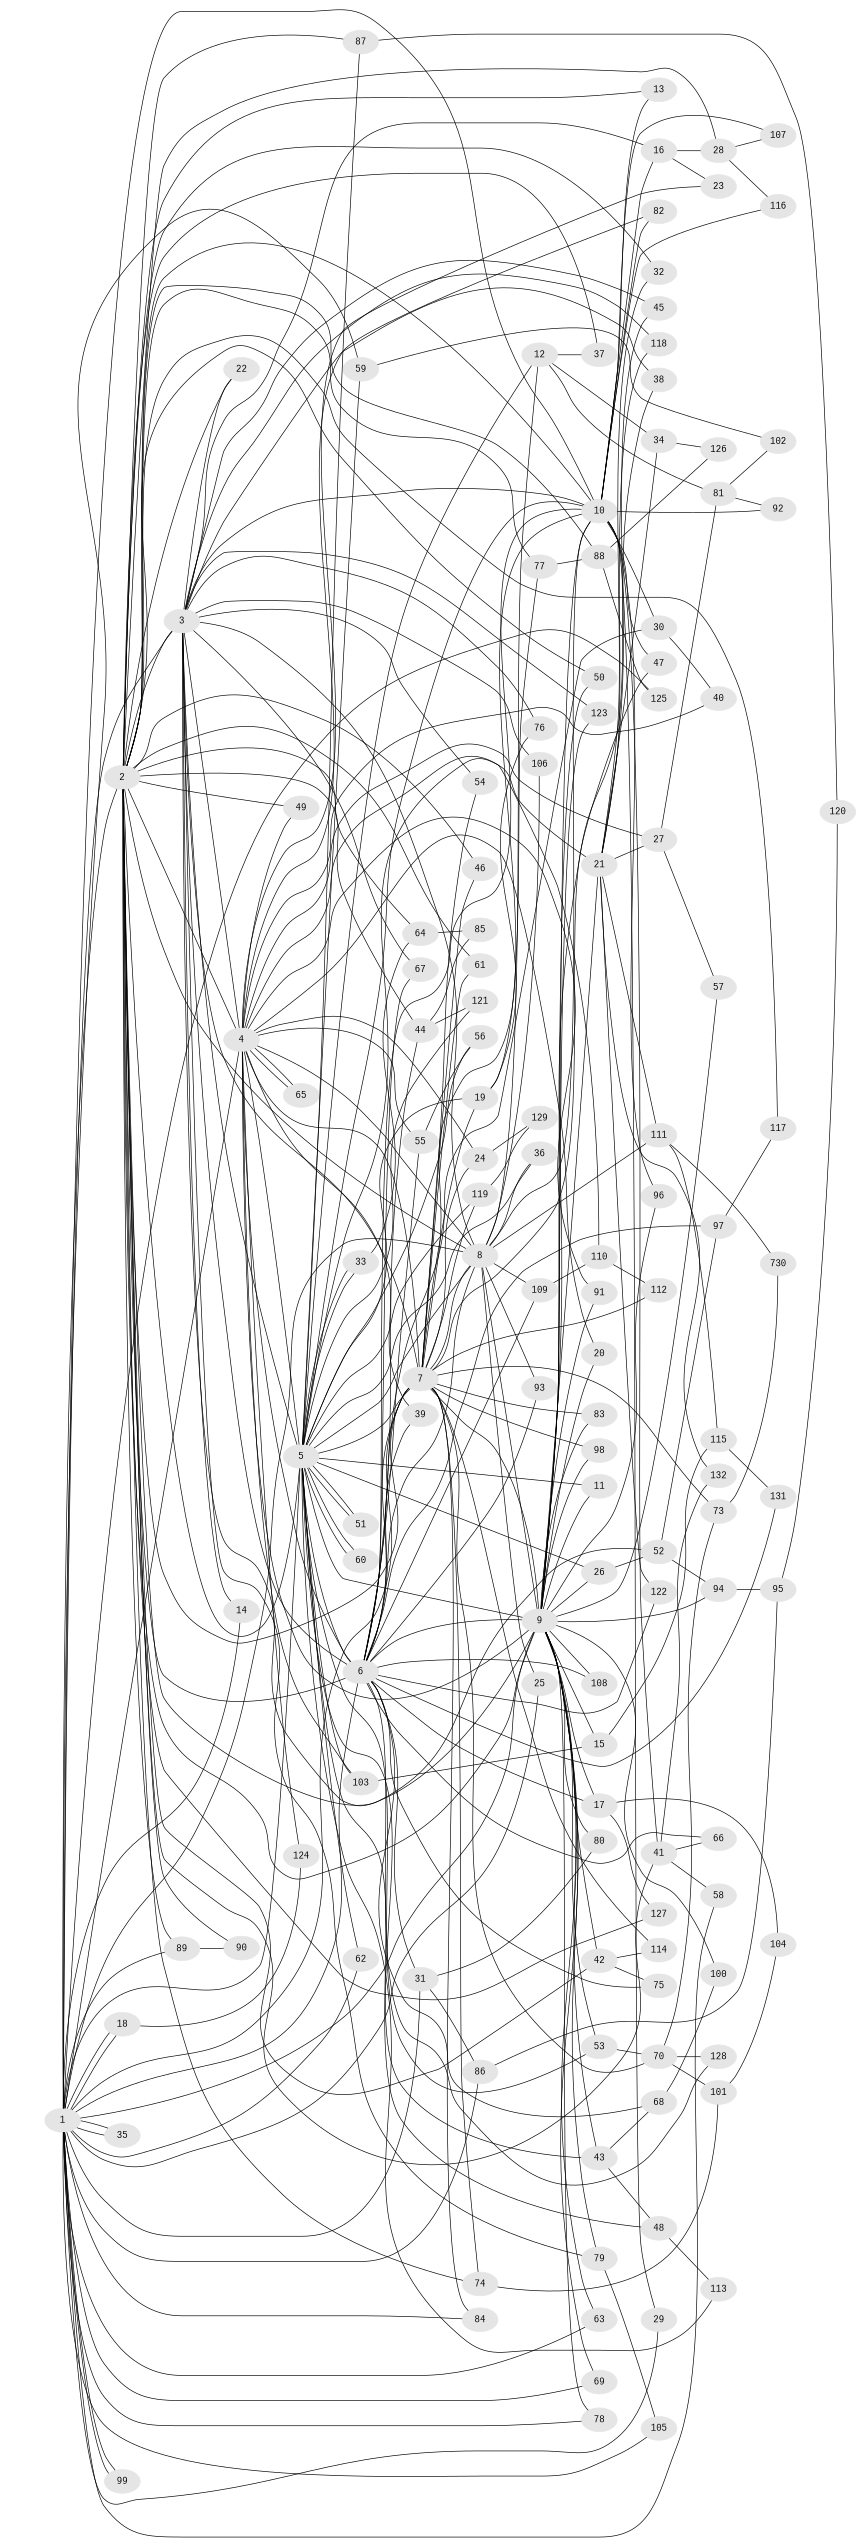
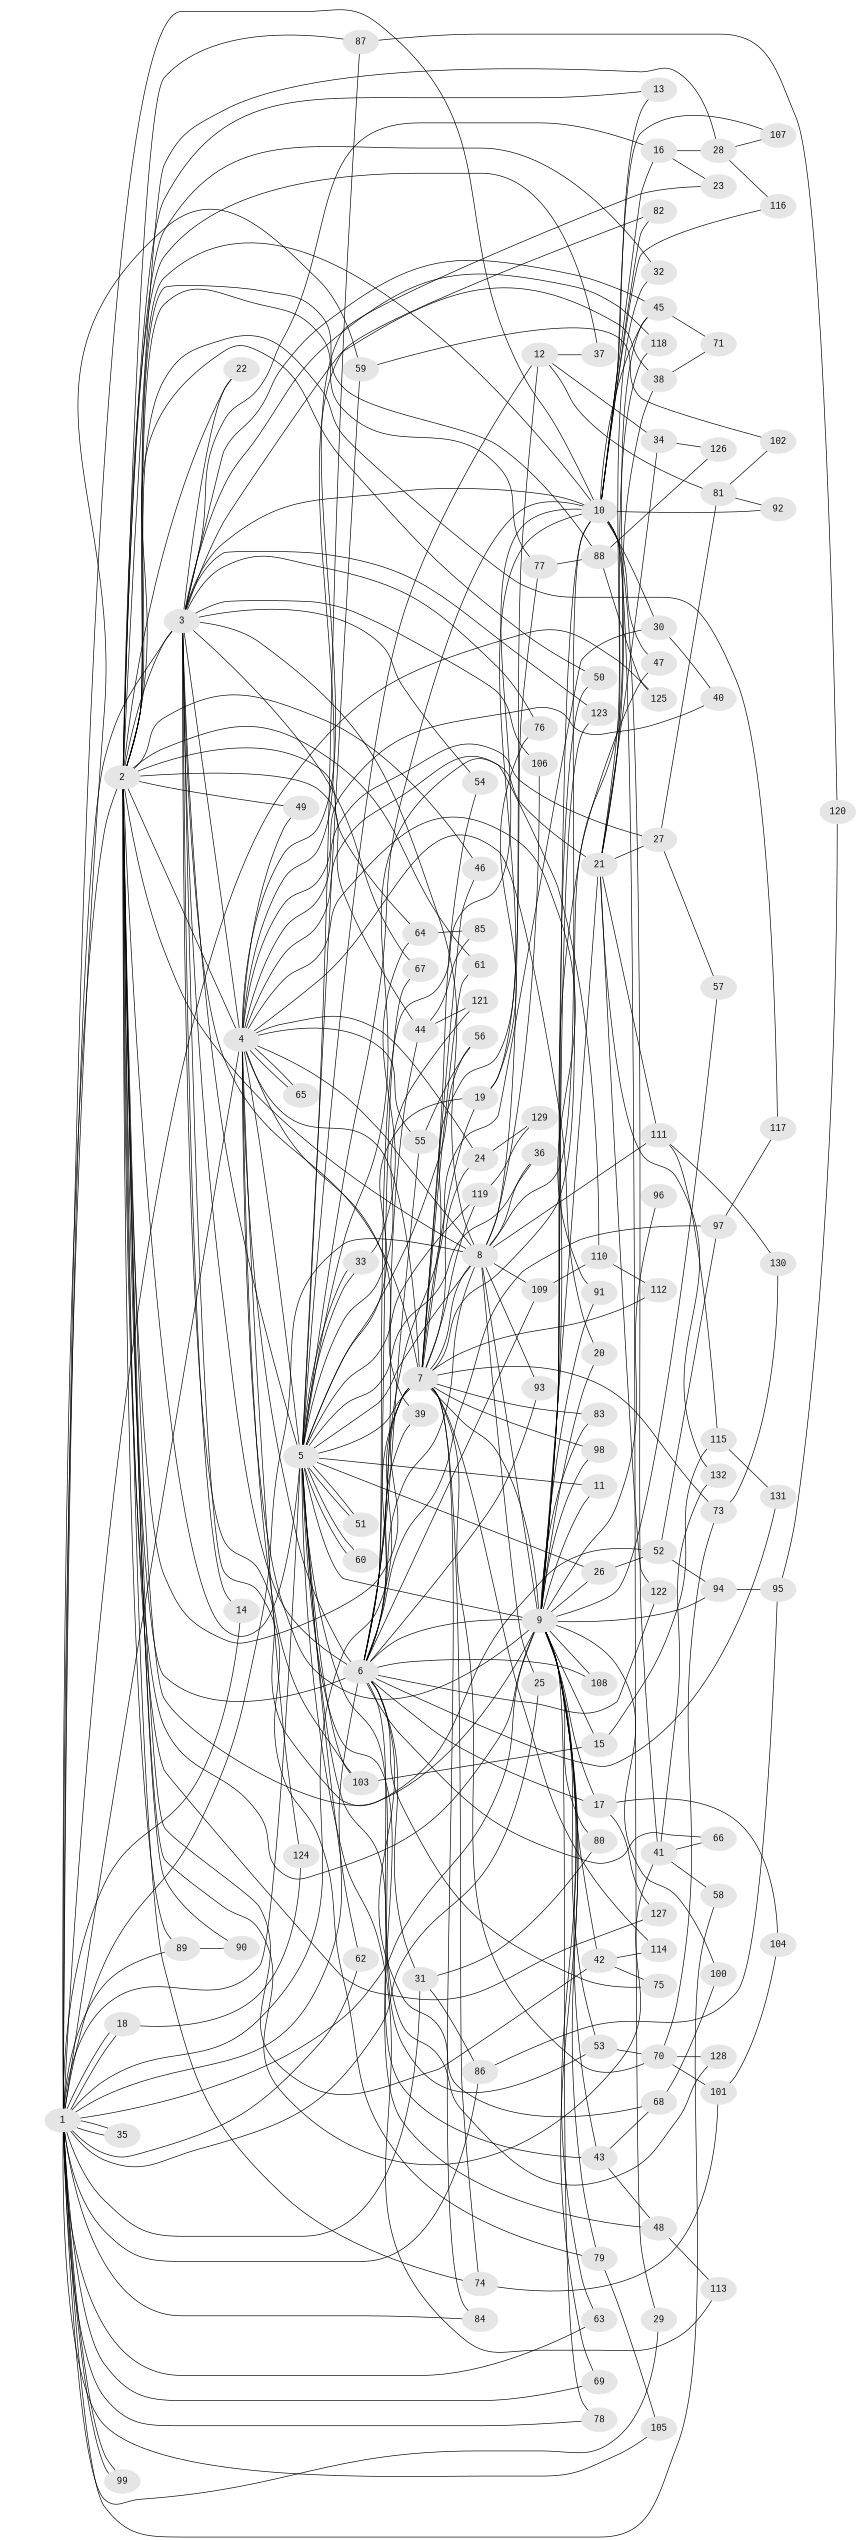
node "71": added
edge "10" -- "96": now "10" -- "45"
node "730": label "730" -> "130"
edge "5" -- "6": removed
